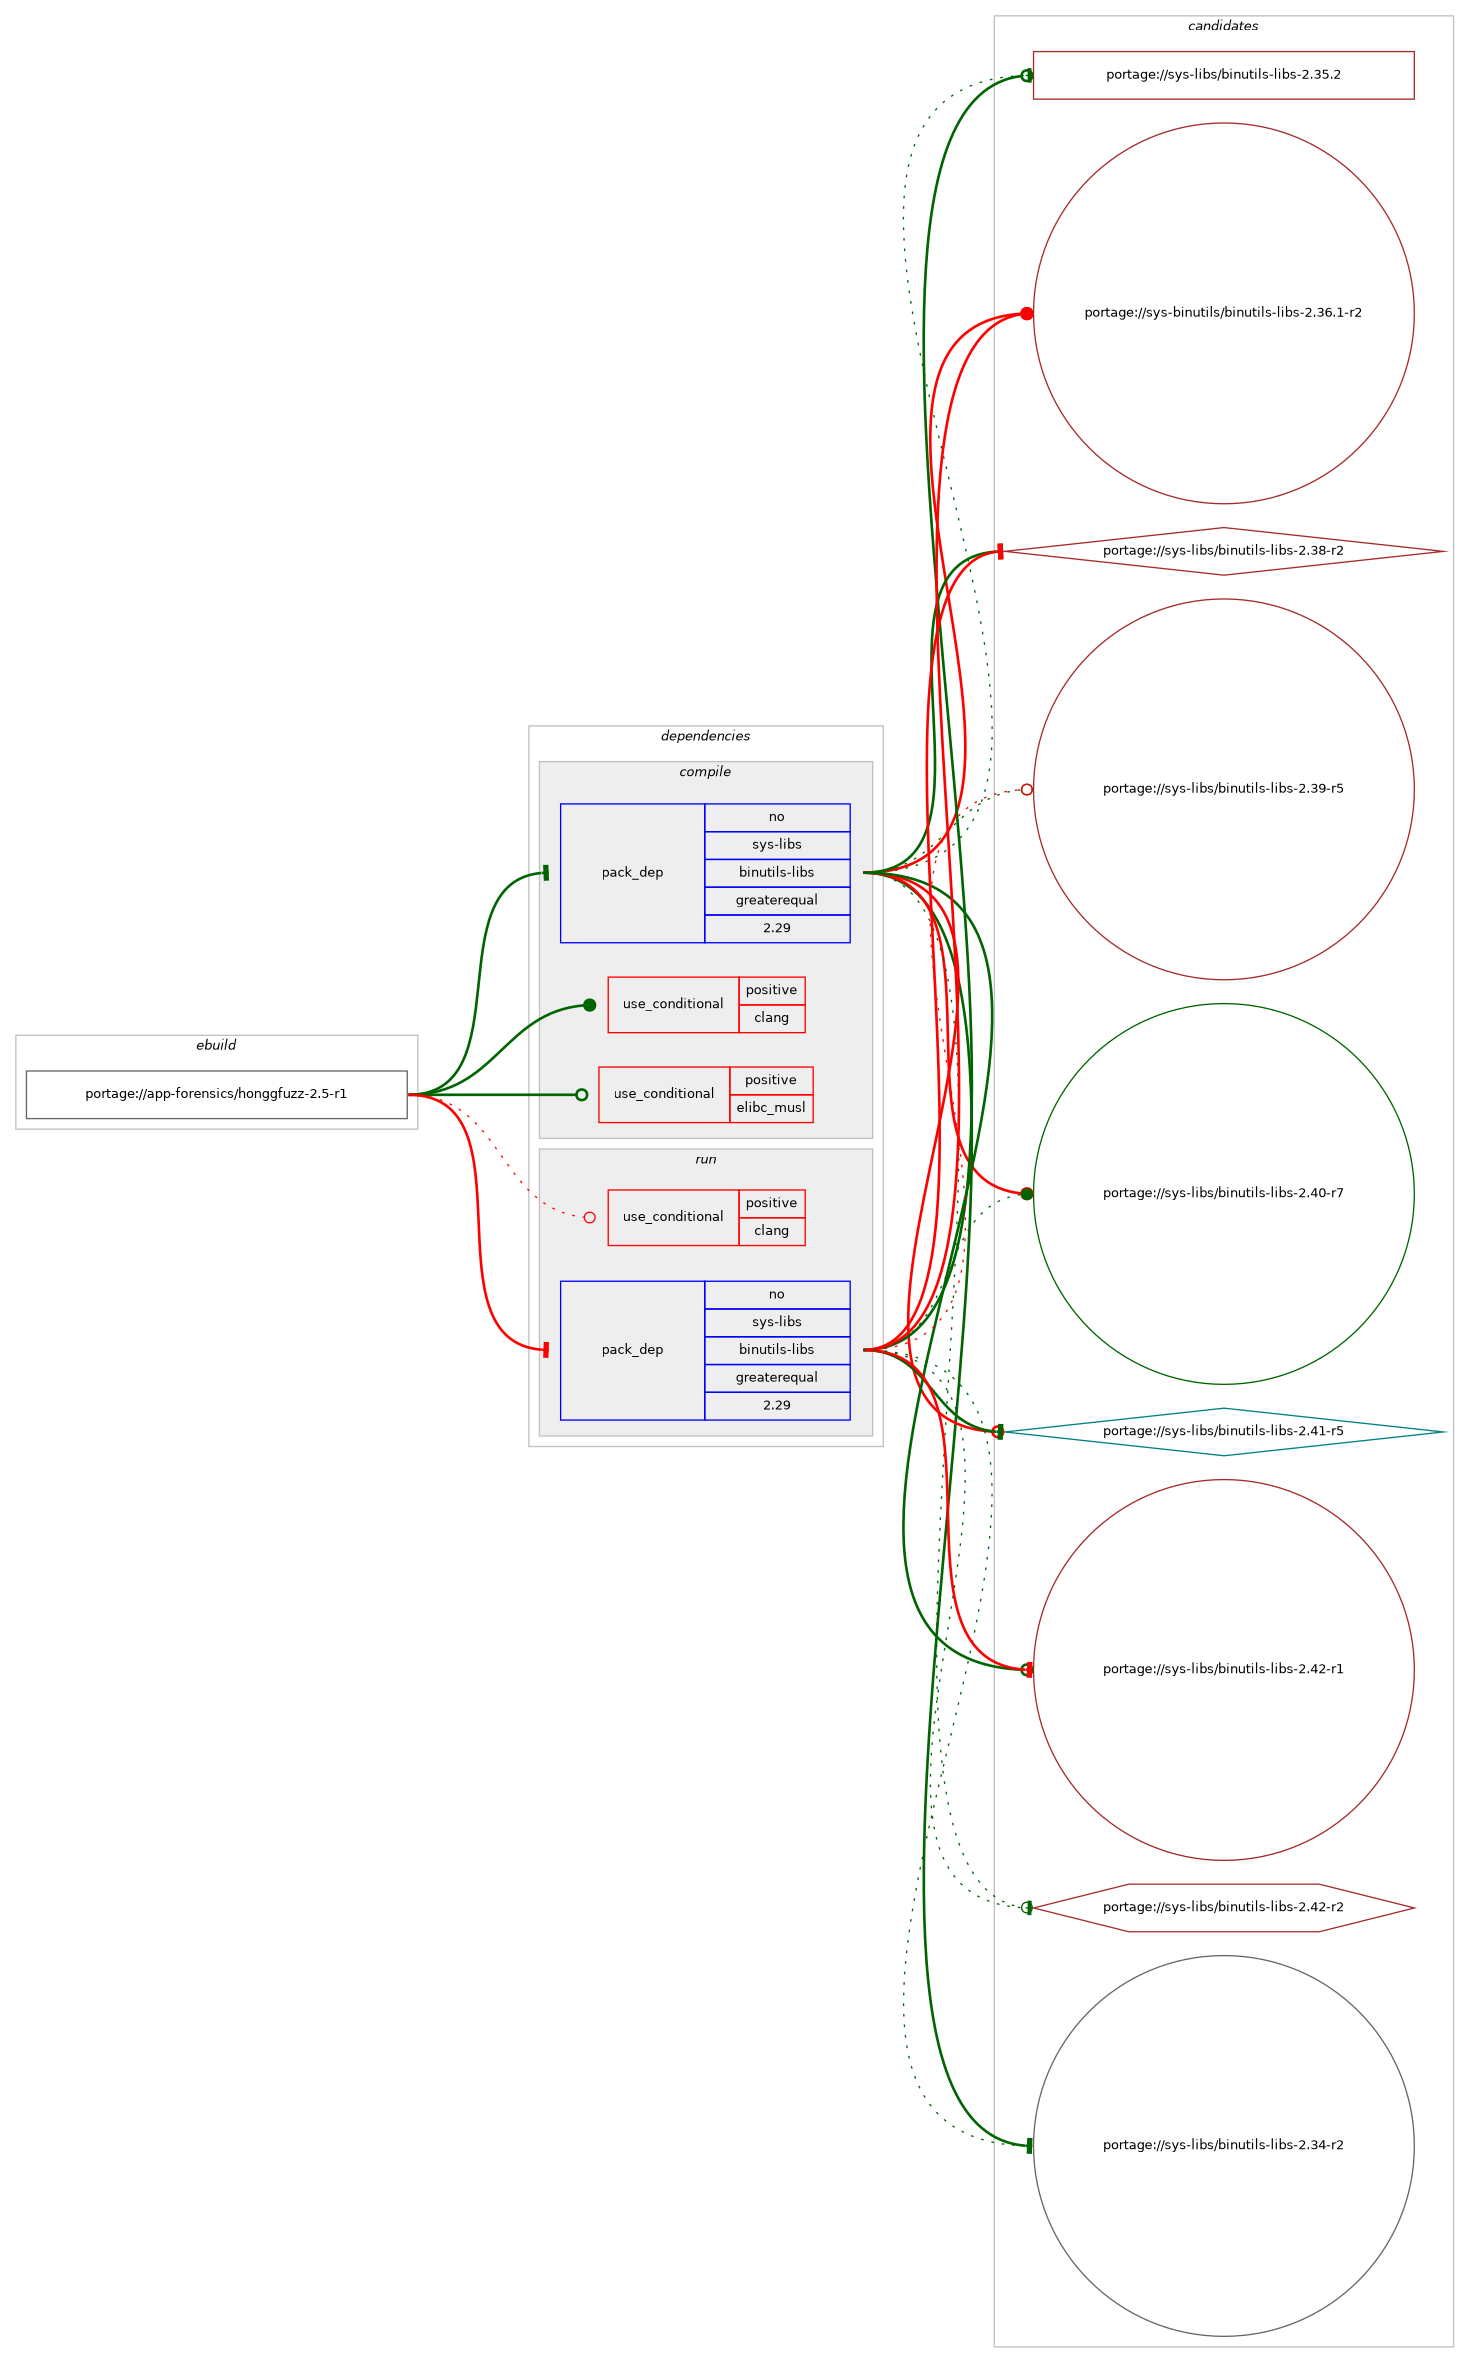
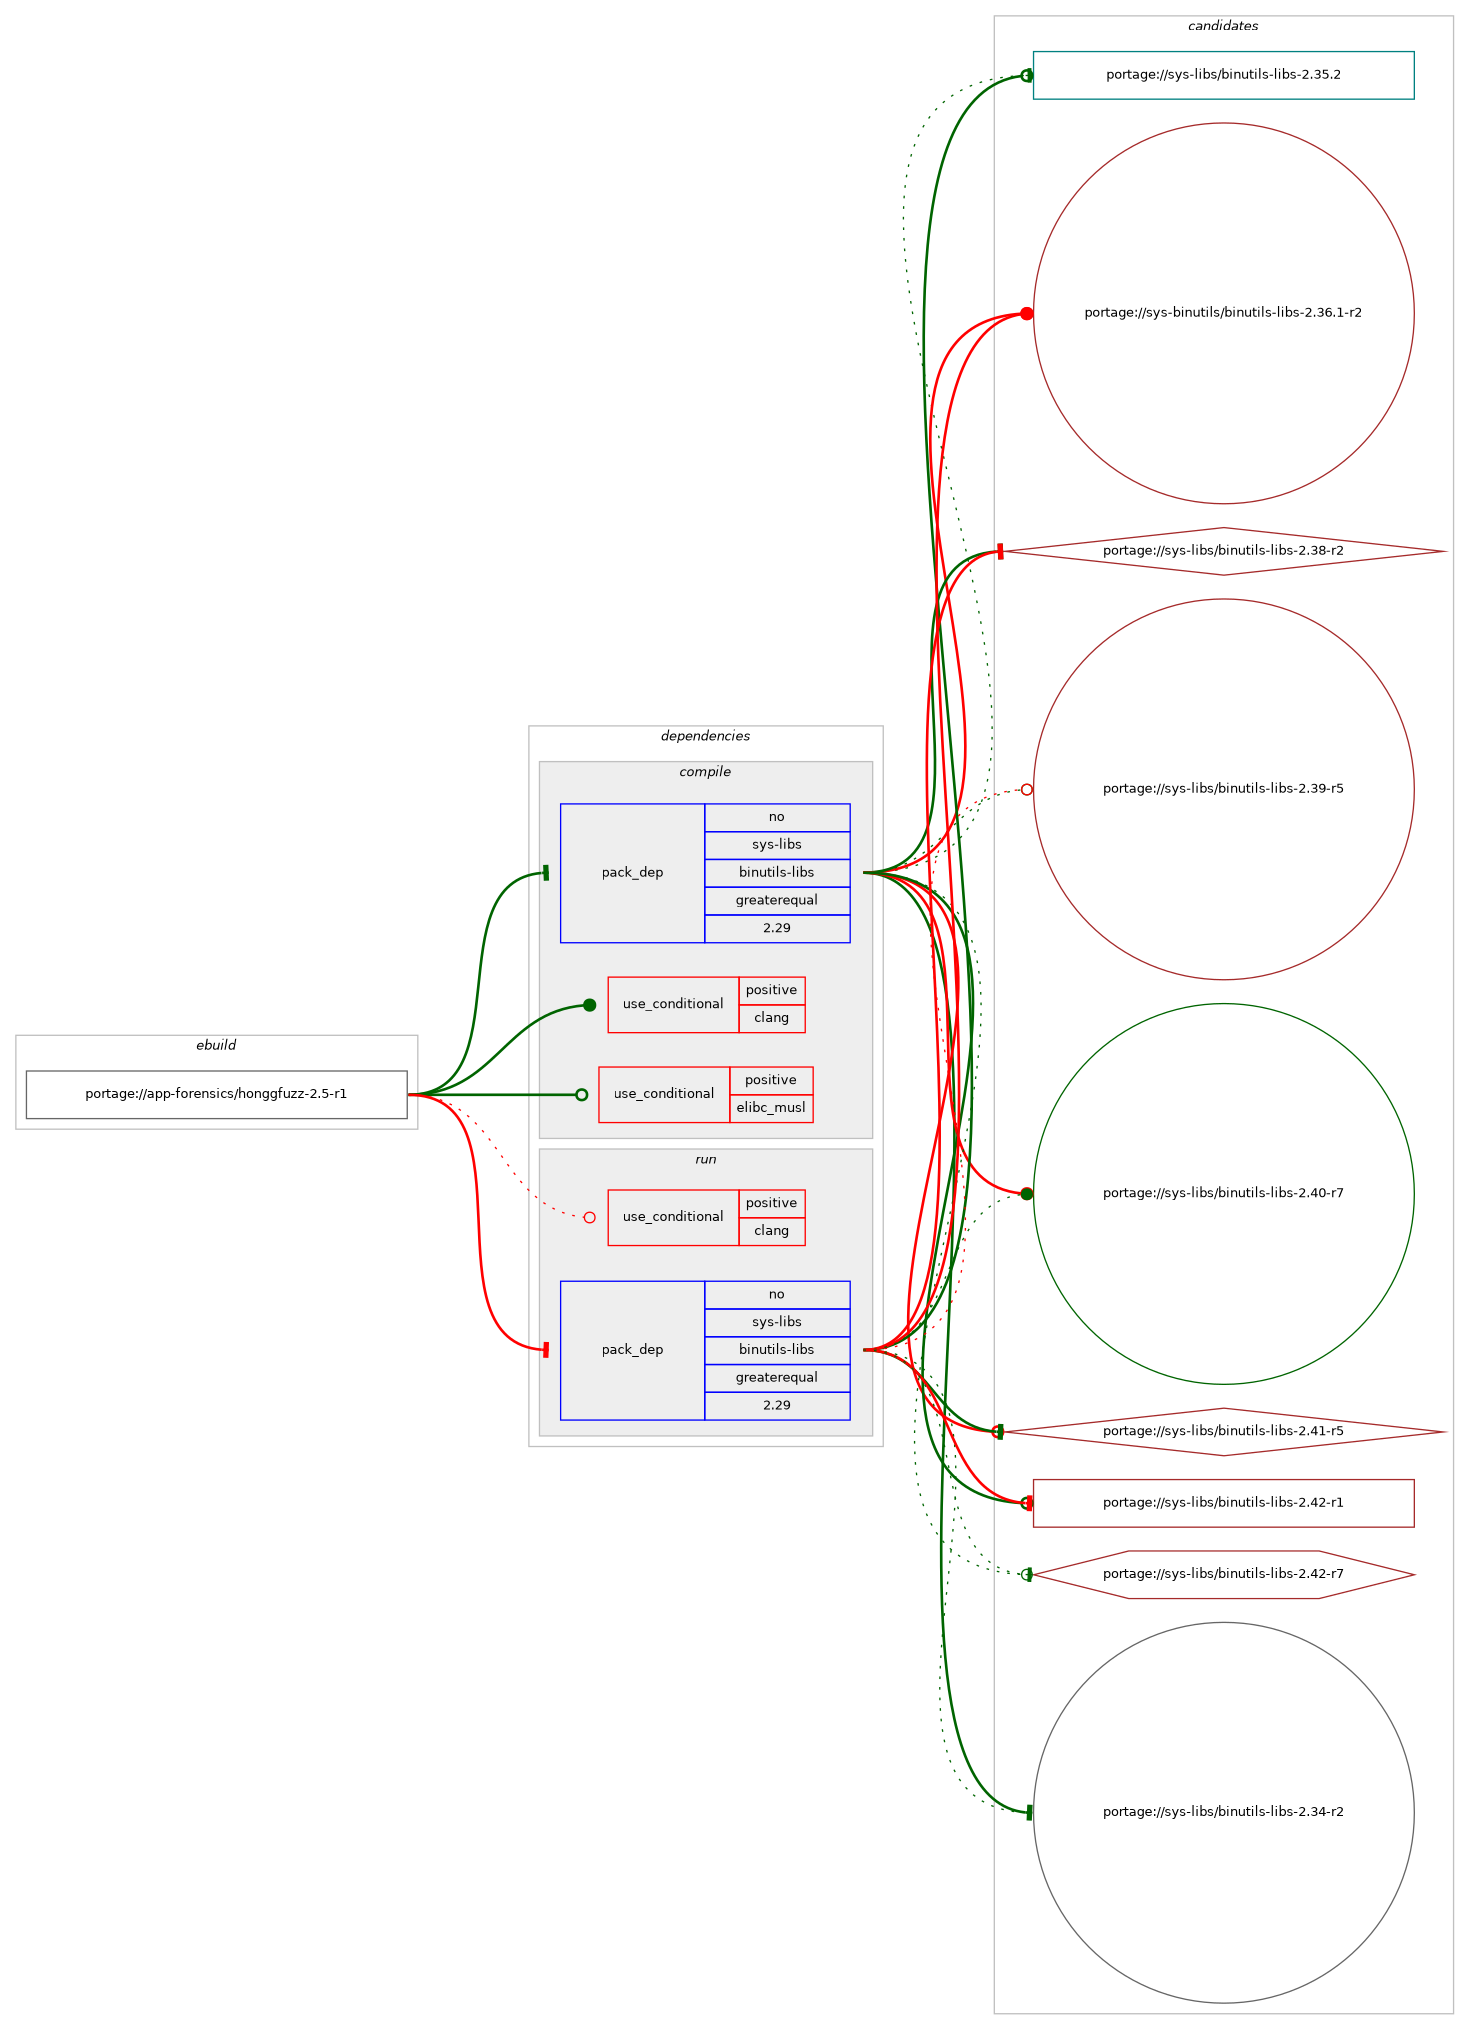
node "portage://sys-libs/binutils-libs-2.35.2": color brown -> teal
node "portage://sys-libs/binutils-libs-2.41-r5": color teal -> brown
node "portage://sys-libs/binutils-libs-2.42-r1": shape circle -> box
node "portage://sys-libs/binutils-libs-2.42-r2": label "portage://sys-libs/binutils-libs-2.42-r2" -> "portage://sys-libs/binutils-libs-2.42-r7"
